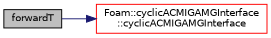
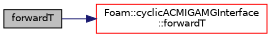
node "Foam::cyclicACMIGAMGInterface ::cyclicACMIGAMGInterface": label "Foam::cyclicACMIGAMGInterface ::cyclicACMIGAMGInterface" -> "Foam::cyclicACMIGAMGInterface ::forwardT"
